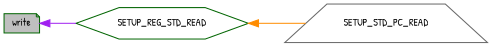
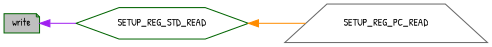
node "SETUP_STD_PC_READ": label "SETUP_STD_PC_READ" -> "SETUP_REG_PC_READ"
